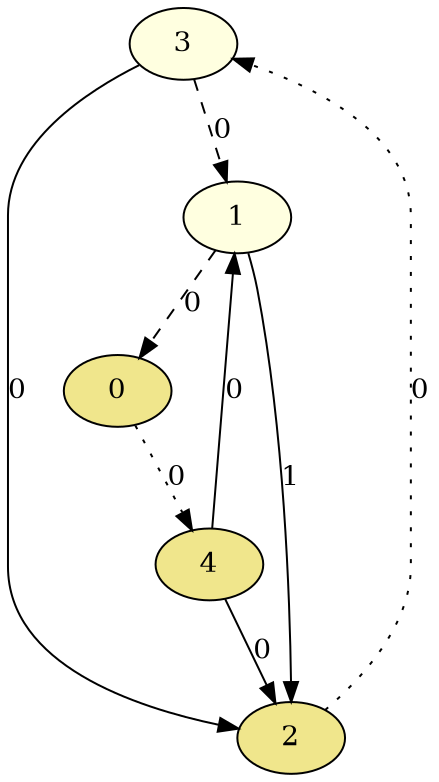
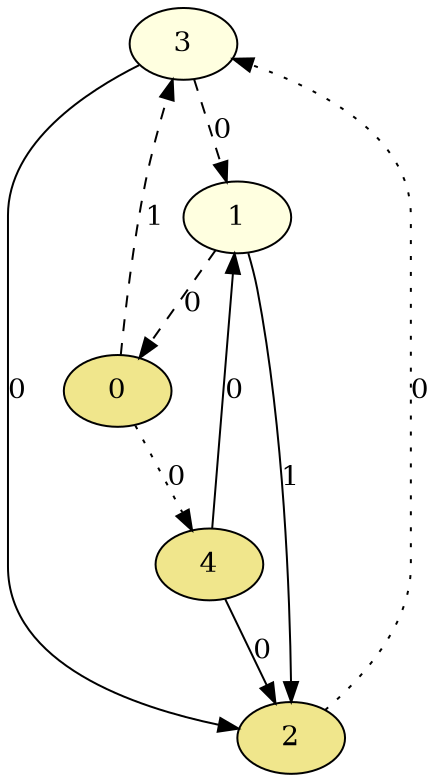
edge "0" -> "3": added, label "1"
